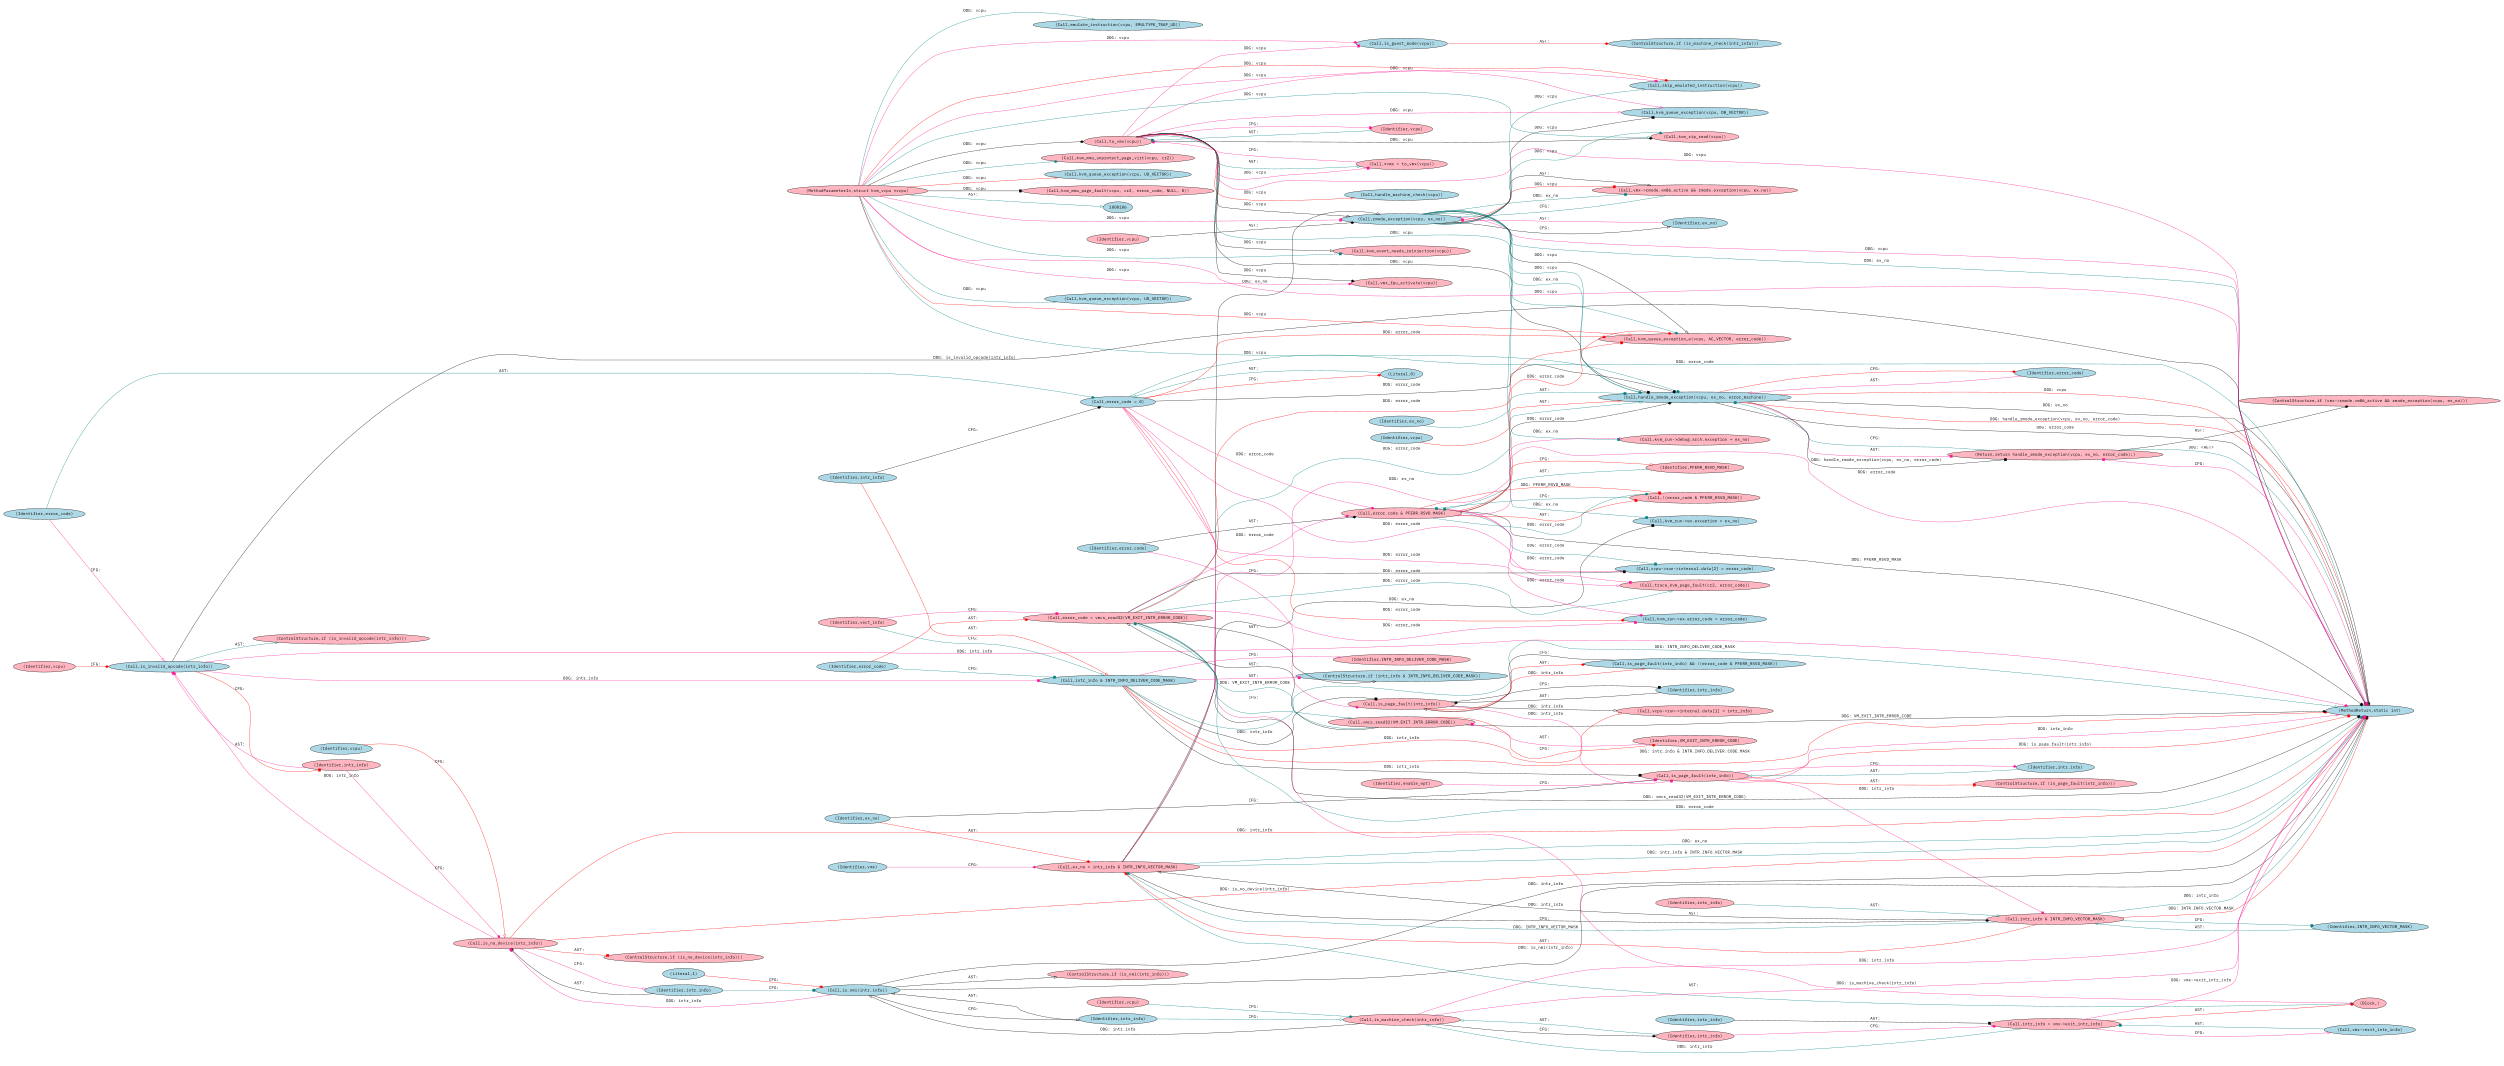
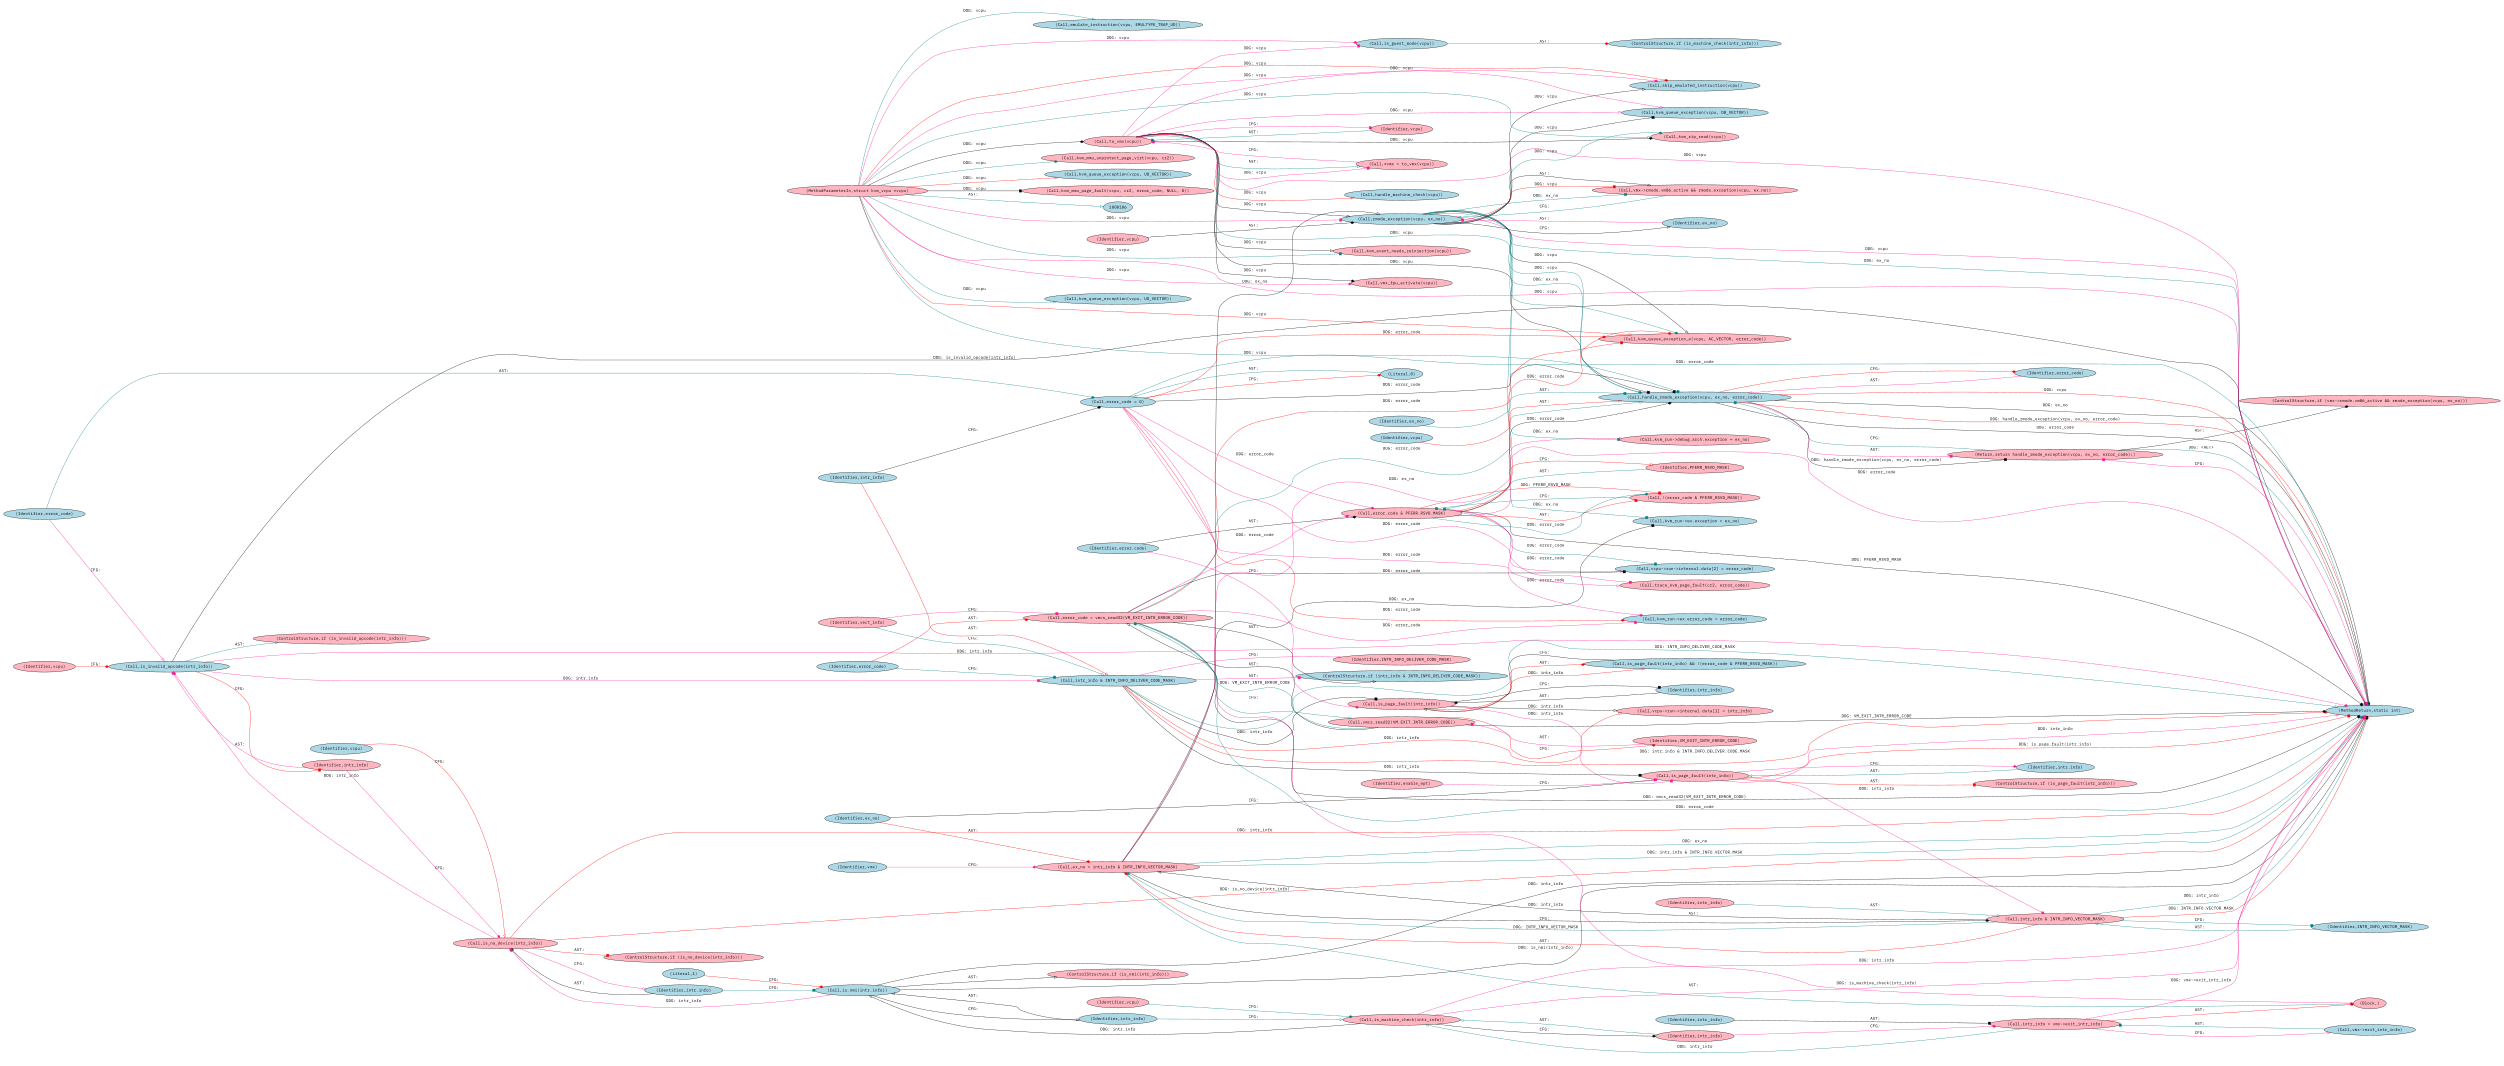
edge "(Call,rmode_exception(vcpu, ex_no))" -> "(Call,skip_emulated_instruction(vcpu))": color teal -> black
node "(Call,handle_rmode_exception(vcpu, ex_no, error_machine))": label "(Call,handle_rmode_exception(vcpu, ex_no, error_machine))" -> "(Call,handle_rmode_exception(vcpu, ex_no, error_code))"
edge "(Call,error_code = vmcs_read32(VM_EXIT_INTR_ERROR_CODE))" -> "(Call,trace_kvm_page_fault(cr2, error_code))": removed, label "DDG: error_code"
